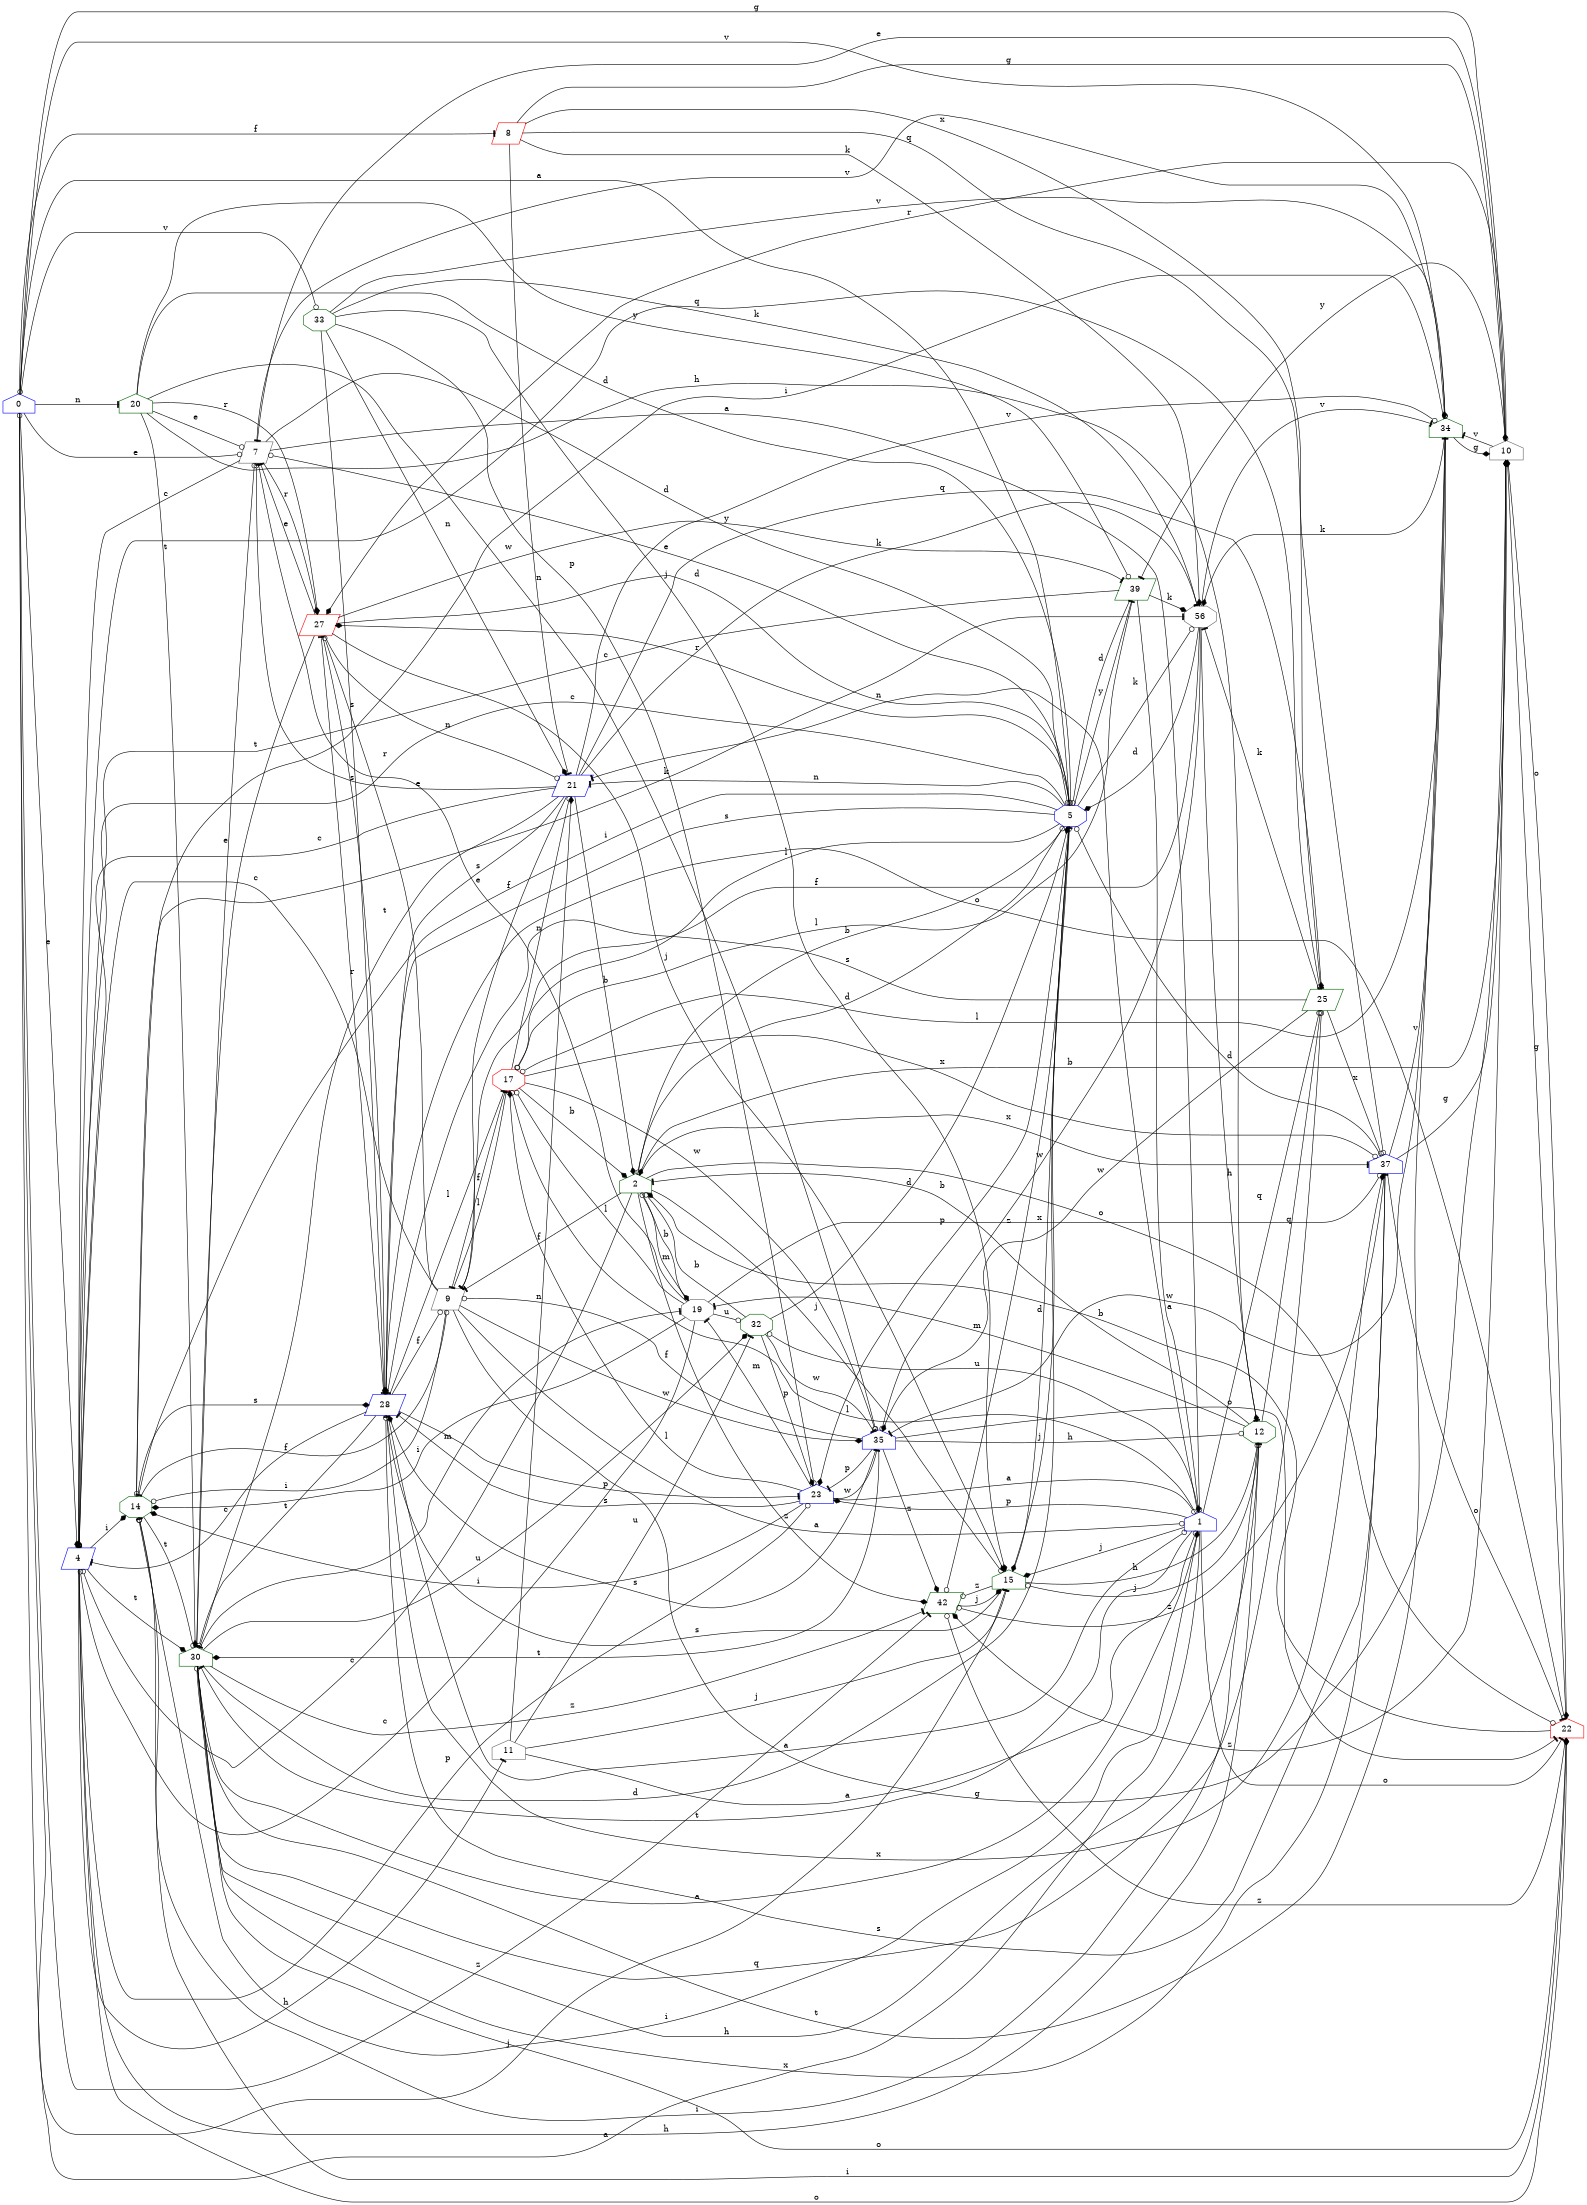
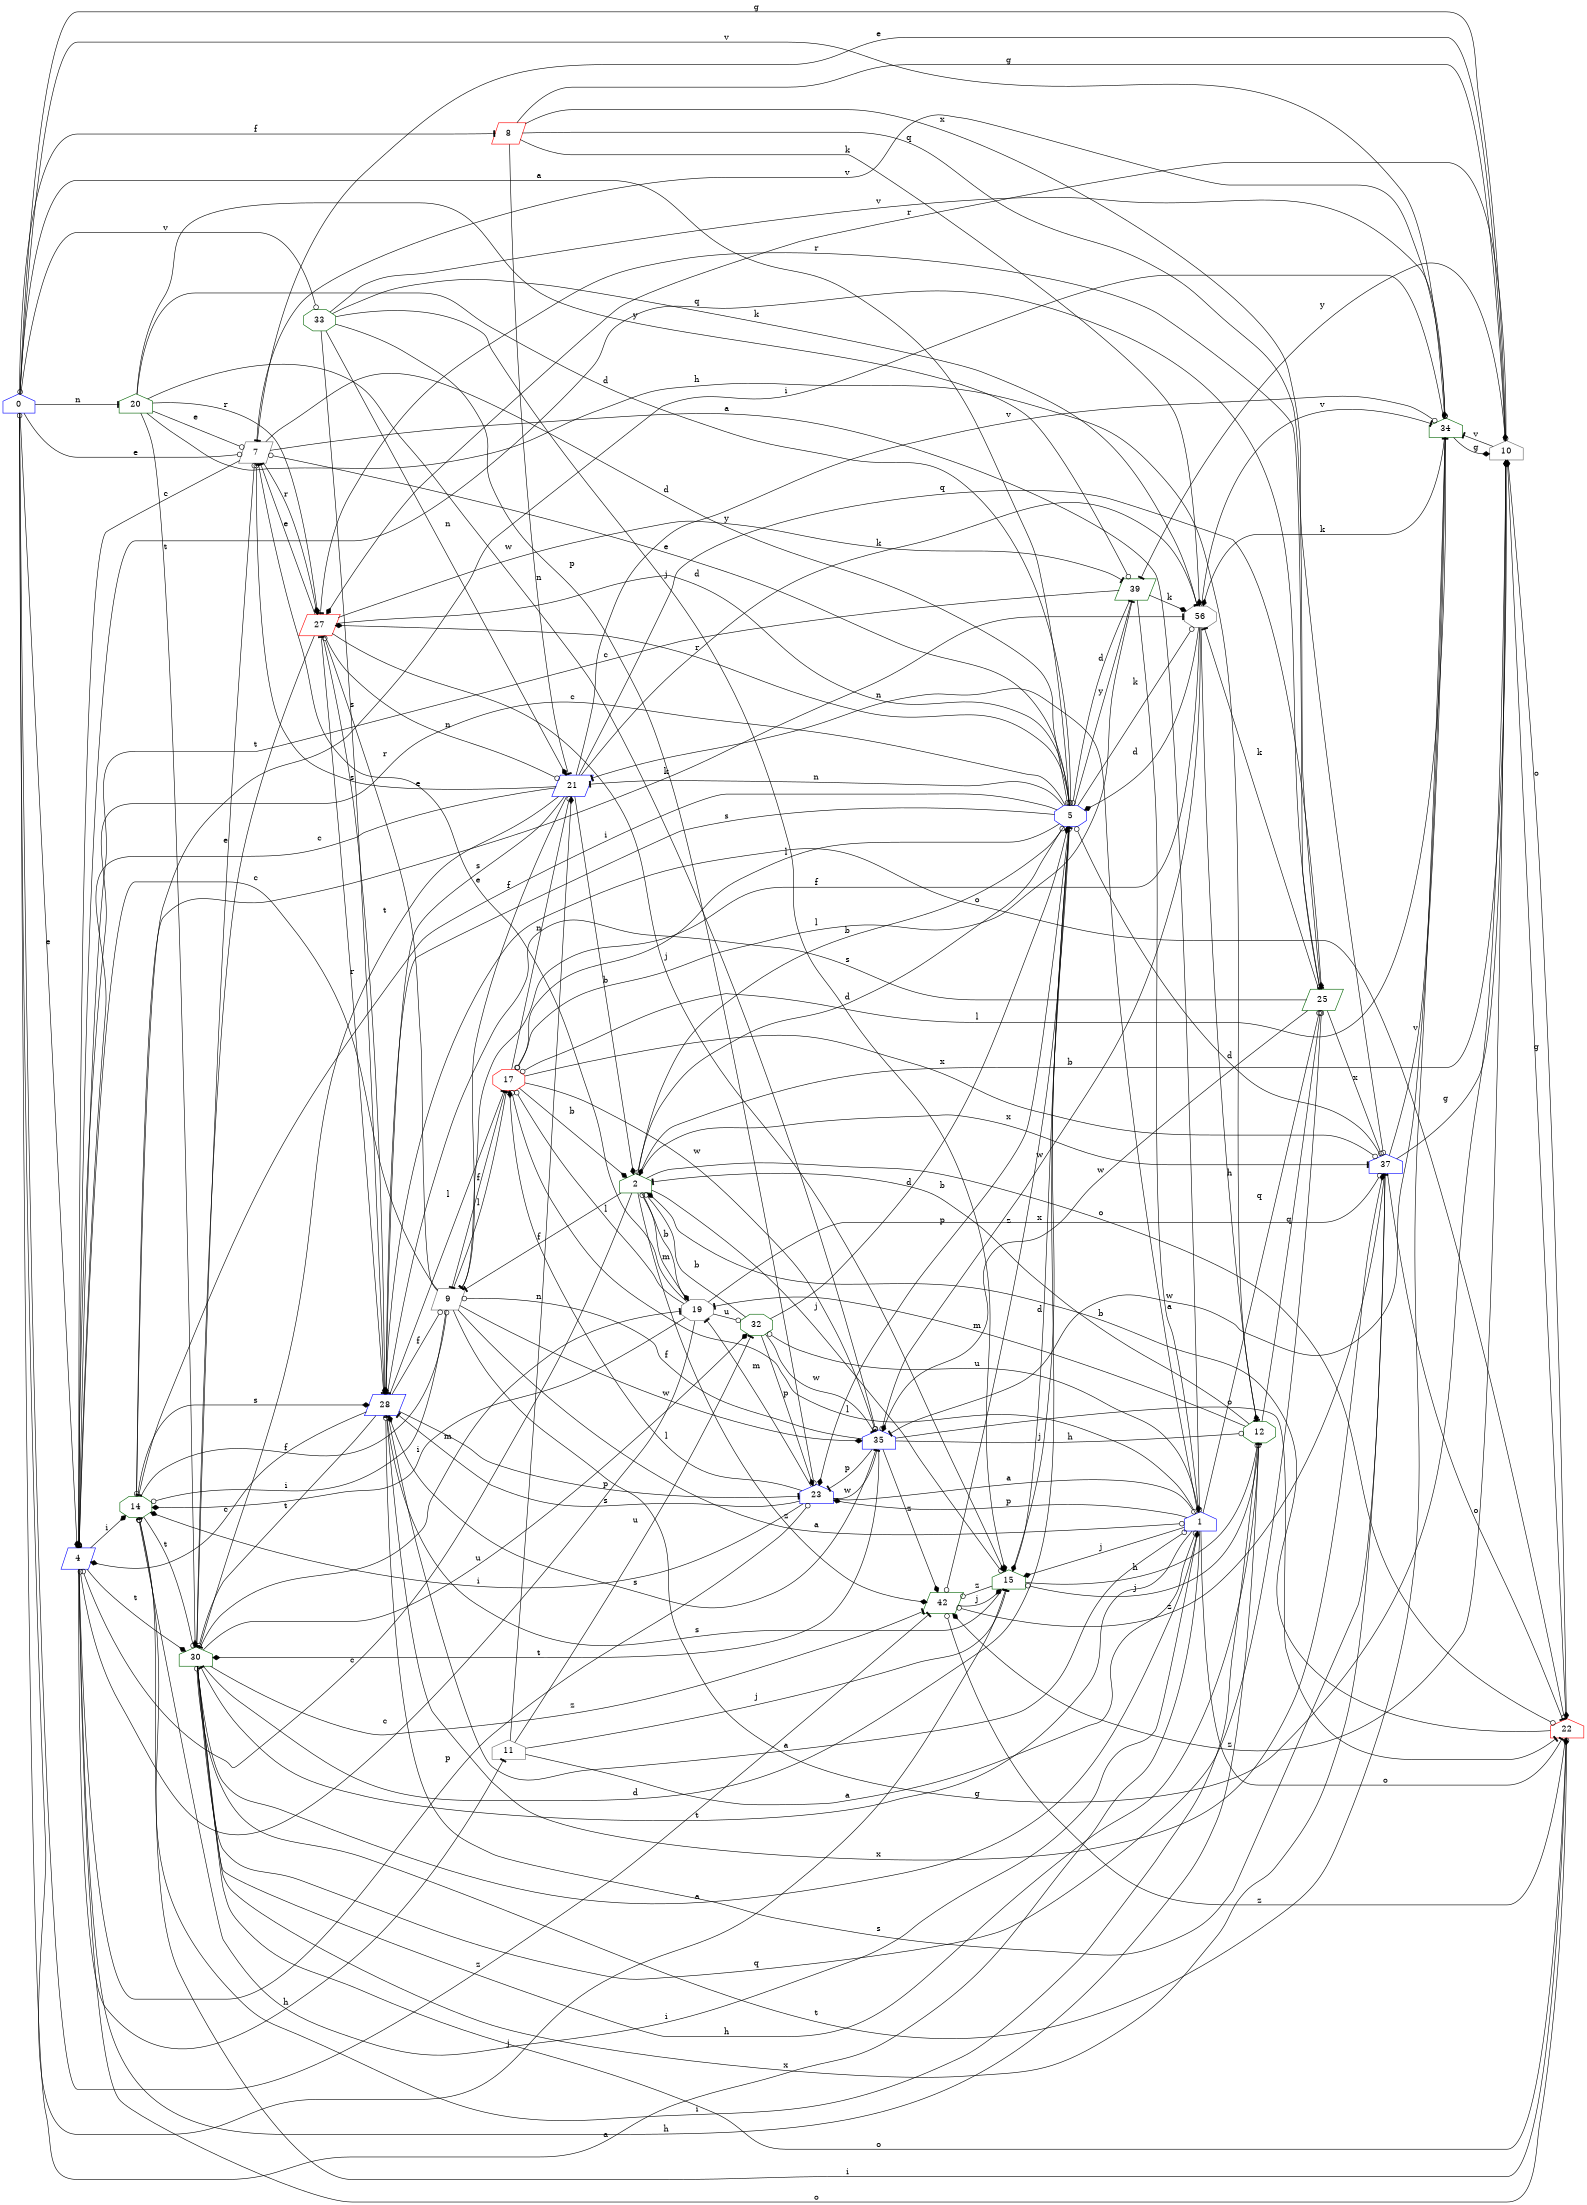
edge "25" -> "27": added, label "r"
edge "28" -> "4": arrowhead tee -> diamond
edge "4" -> "22": arrowhead diamond -> odot
